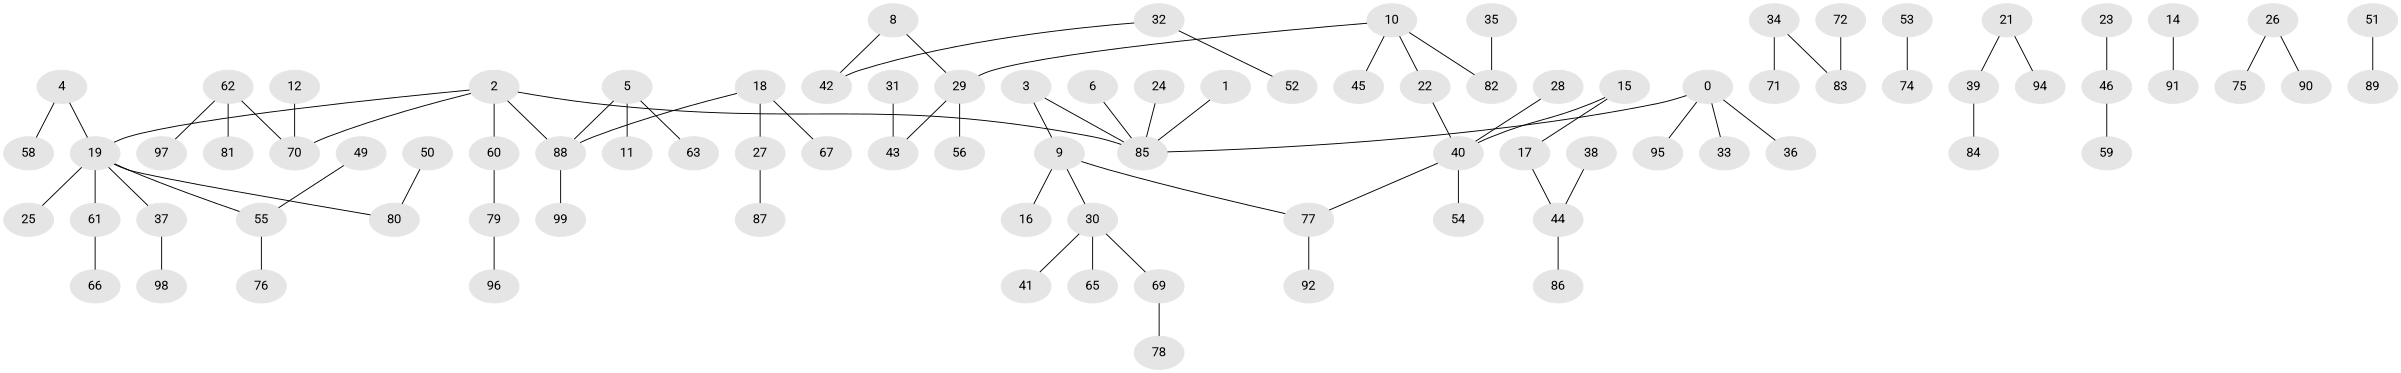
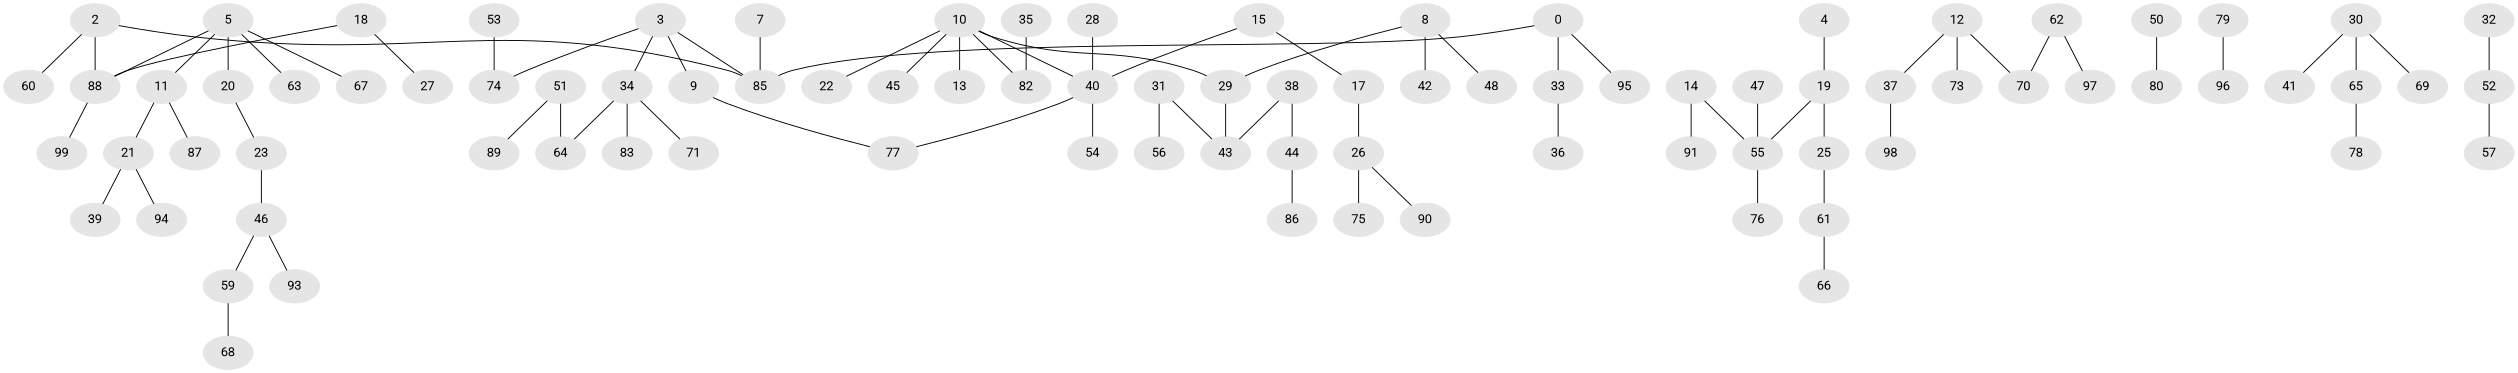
node "72": removed
edge "32" -- "42": removed
edge "3" -- "74": added
edge "3" -- "34": added
node "20": added
node "13": added
node "6": label "6" -> "7"
node "24": removed
node "1": removed
node "48": added
node "73": added
edge "2" -- "19": removed
edge "2" -- "70": removed
edge "11" -- "21": added
edge "18" -- "67": now "5" -- "67"
edge "38" -- "43": added
edge "22" -- "40": now "10" -- "40"
edge "14" -- "55": added
edge "0" -- "36": now "33" -- "36"
edge "29" -- "56": now "31" -- "56"
node "58": removed
node "81": removed
node "49": label "49" -> "47"
node "64": added
node "84": removed
node "57": added
edge "19" -- "37": now "12" -- "37"
edge "19" -- "61": now "25" -- "61"
edge "60" -- "79": removed
edge "27" -- "87": now "11" -- "87"
edge "9" -- "30": removed
edge "17" -- "44": now "17" -- "26"
edge "19" -- "80": removed
node "16": removed
node "93": added
node "92": removed
edge "69" -- "78": now "65" -- "78"
node "68": added
